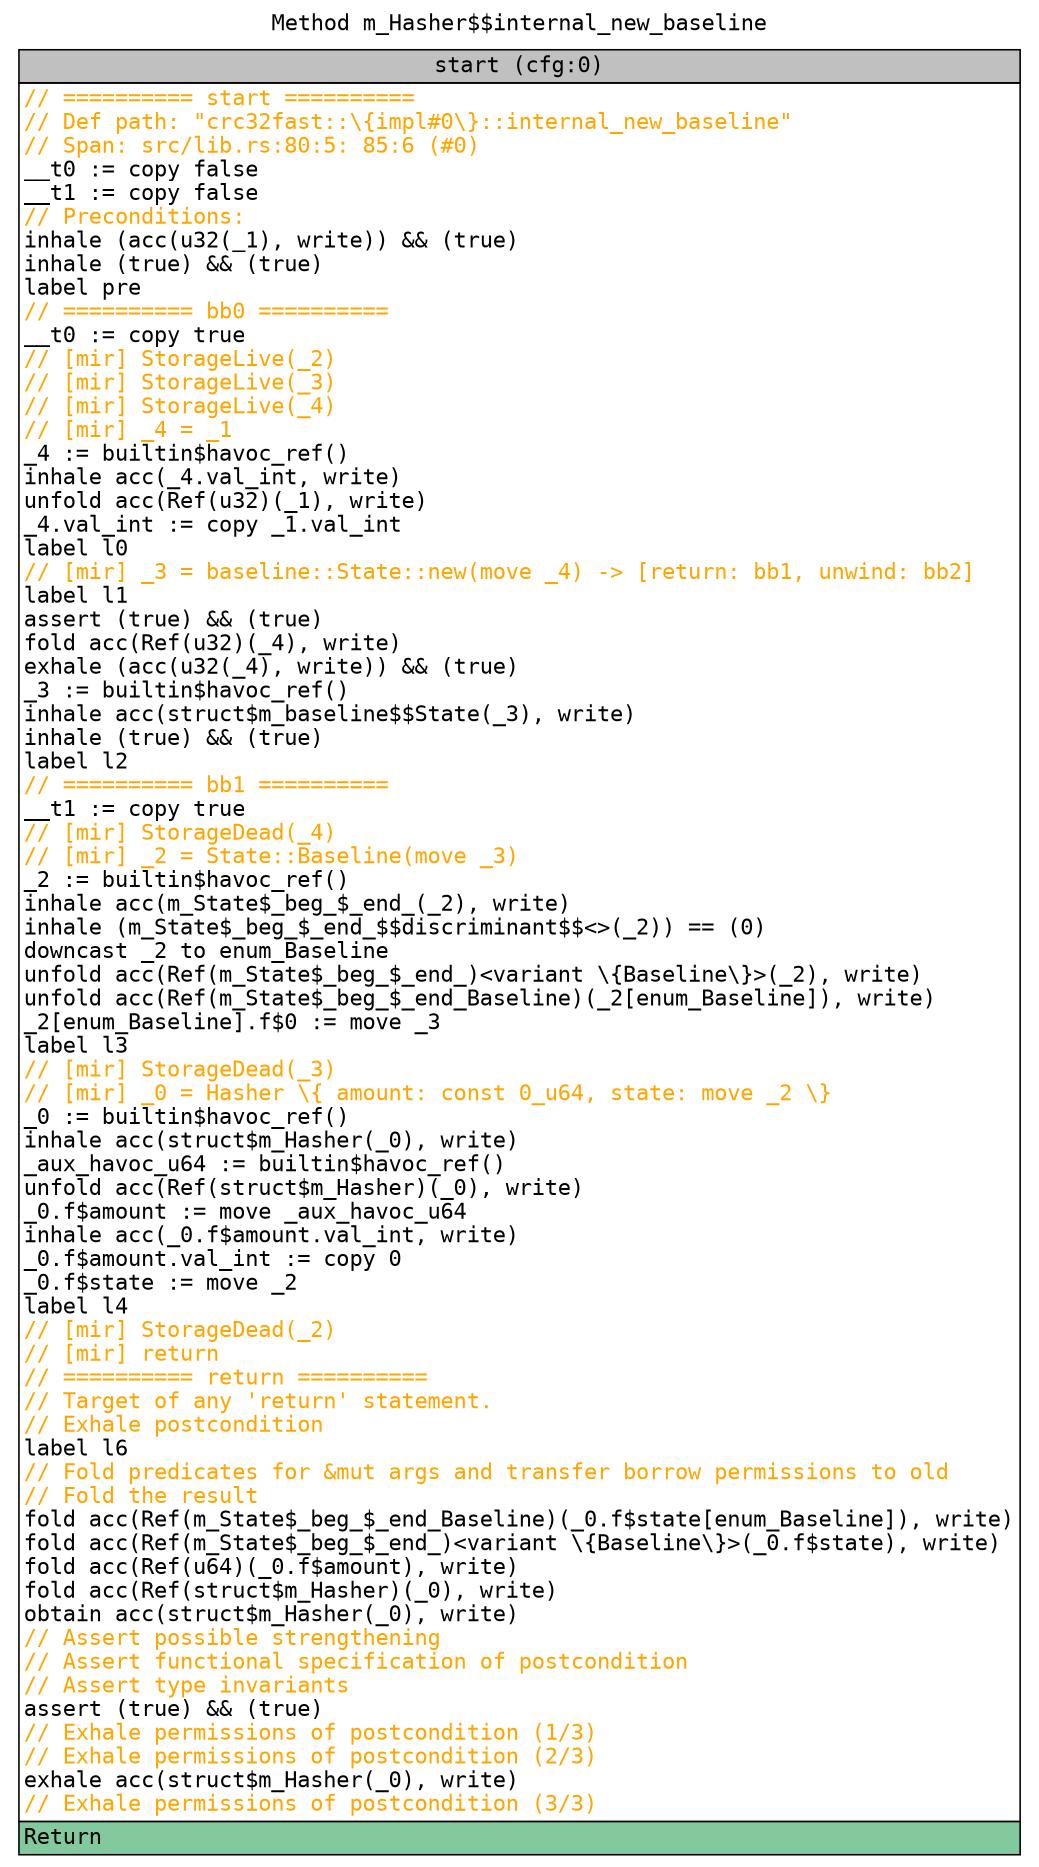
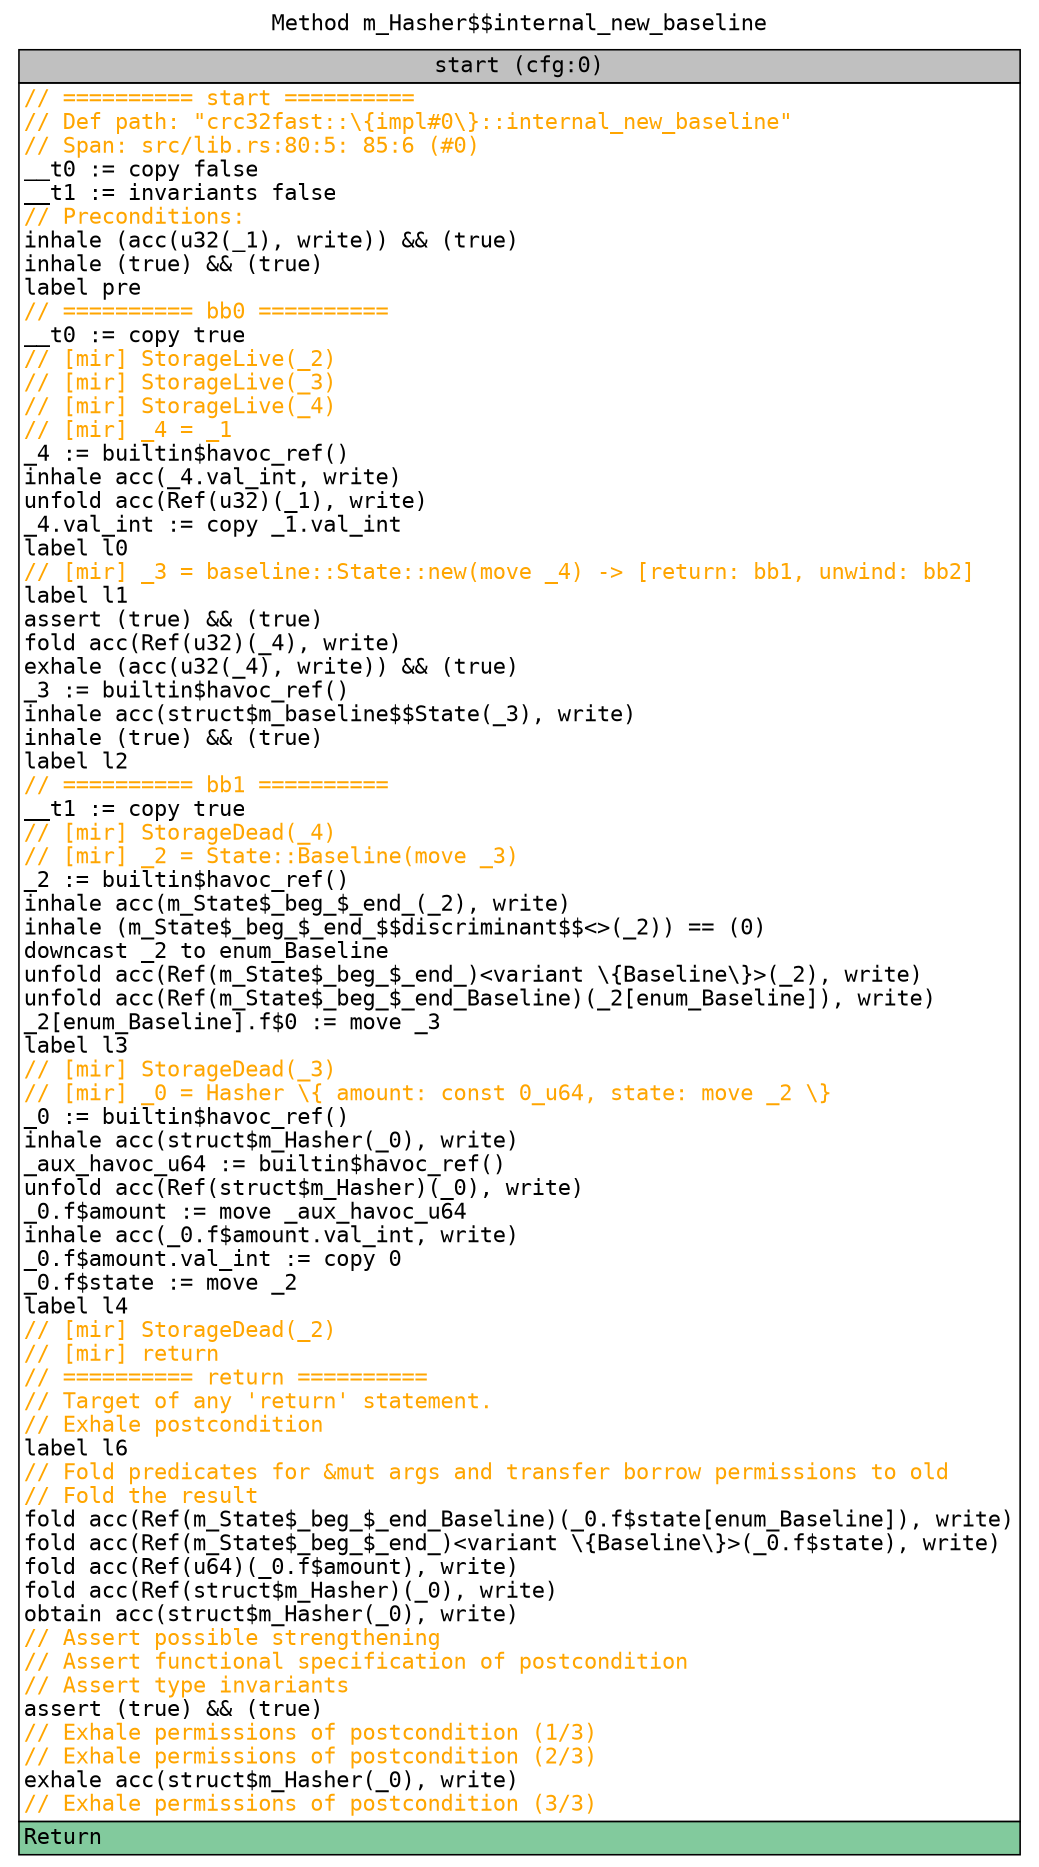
node "start (cfg:0)": text "__t1 := copy false" -> "__t1 := invariants false"
